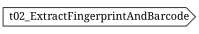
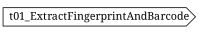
node "t02_ExtractFingerprintAndBarcode": label "t02_ExtractFingerprintAndBarcode" -> "t01_ExtractFingerprintAndBarcode"
